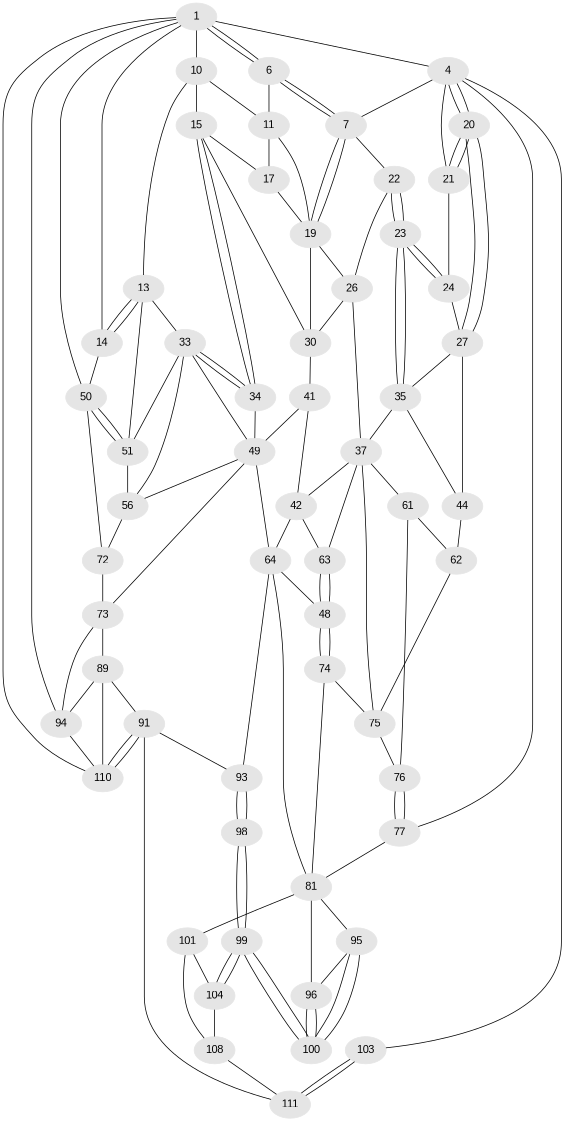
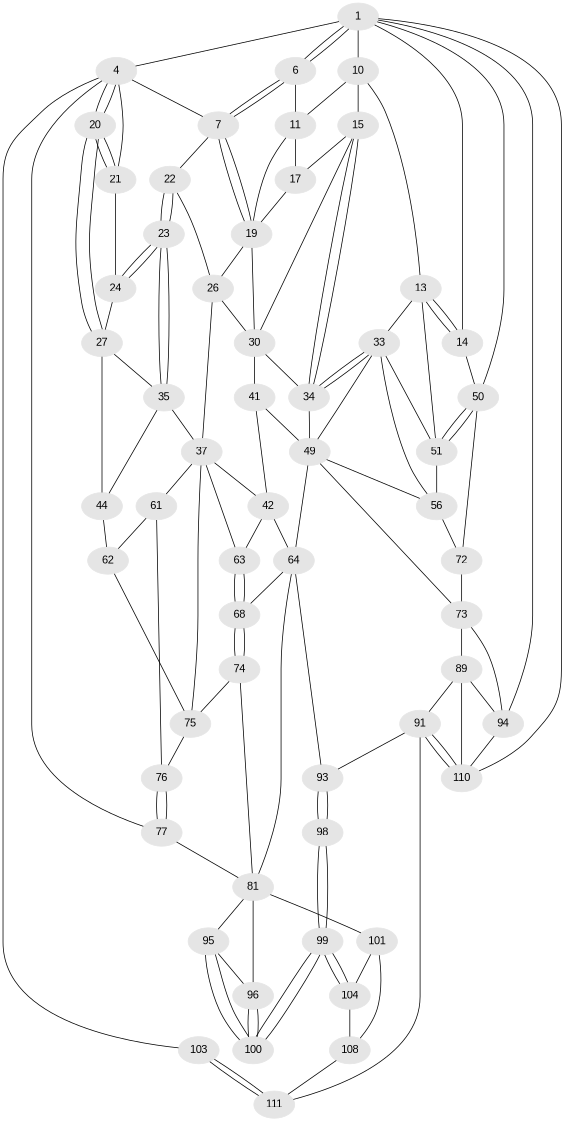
edge "30" -- "34": added
node "48": label "48" -> "68"
